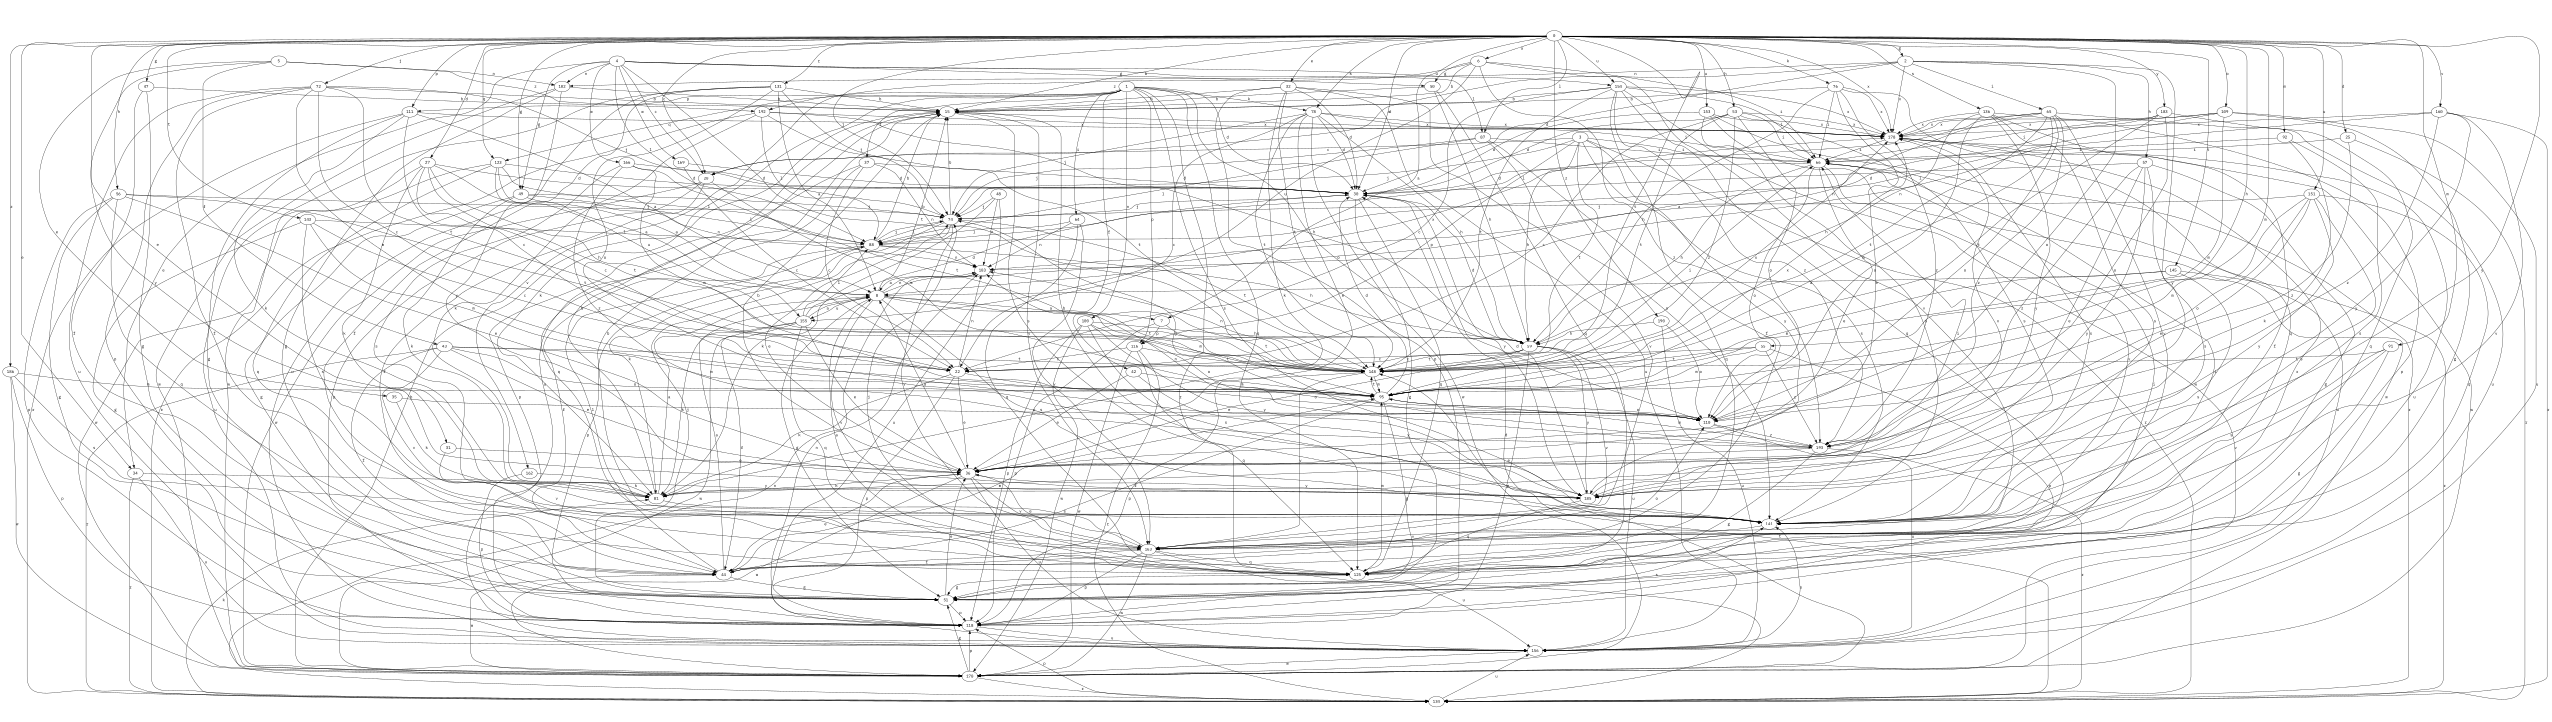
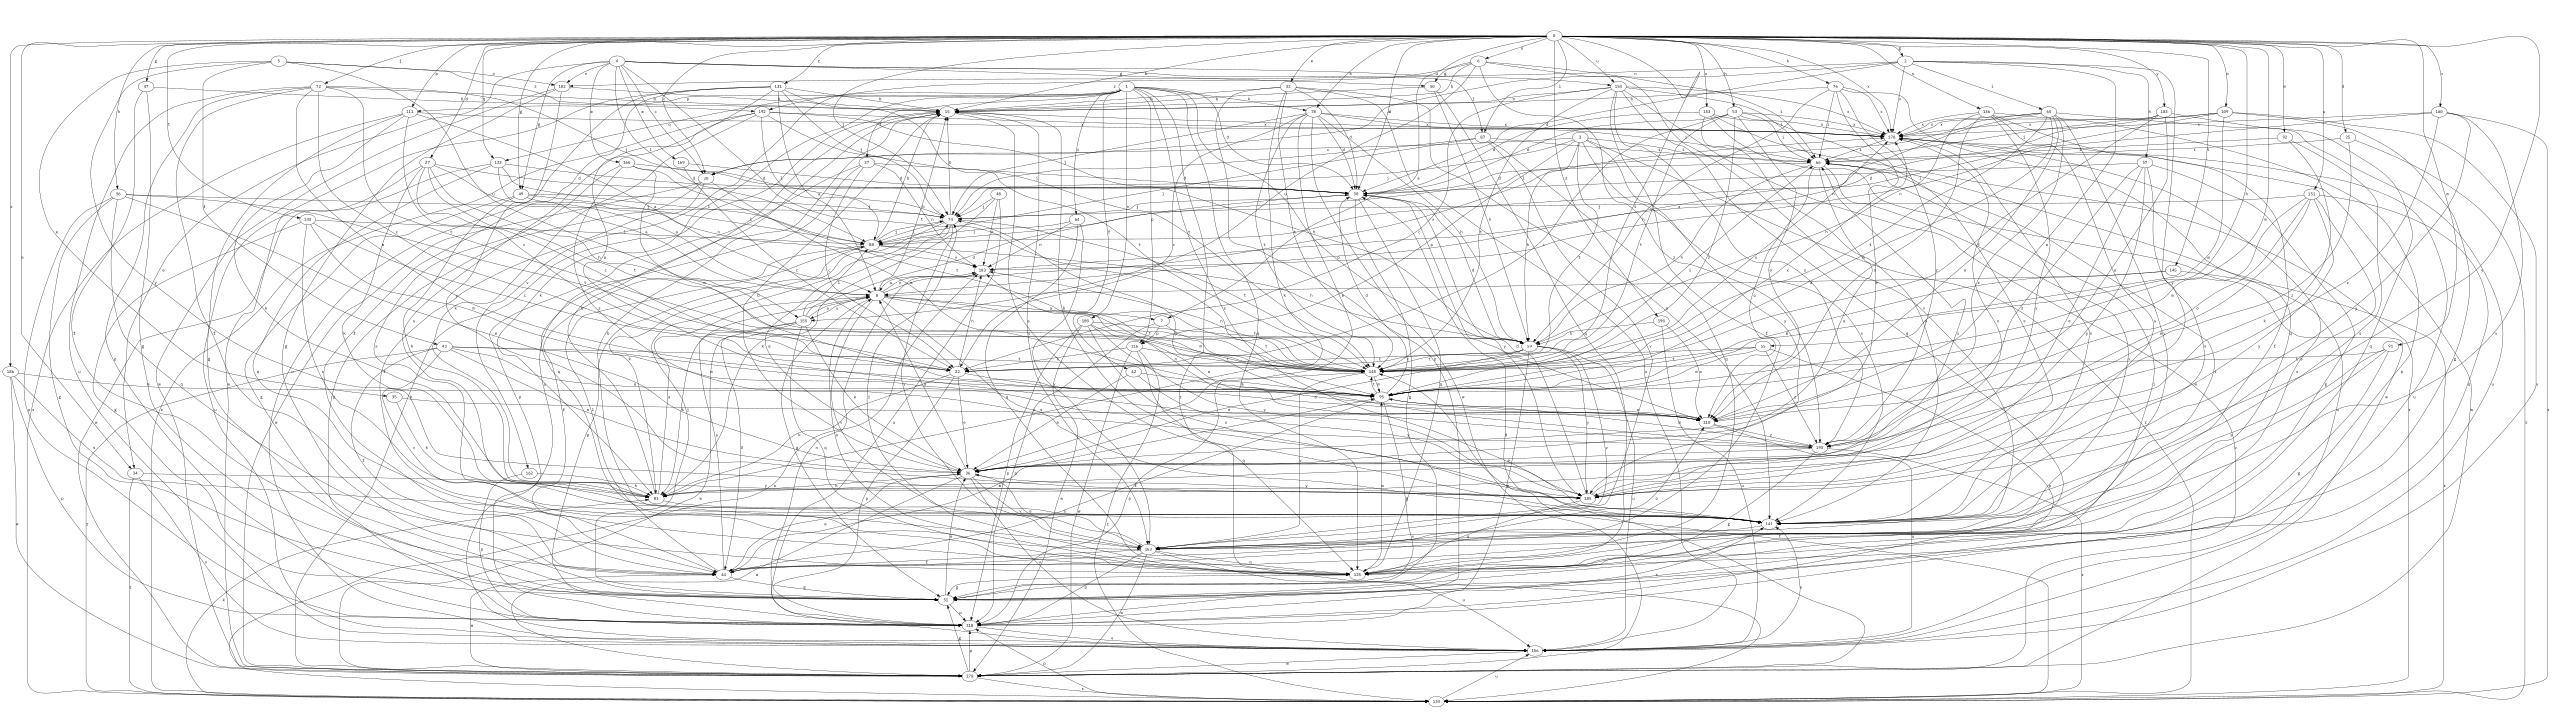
edge "131" -> "148": added, label "t"
edge "123" -> "155": now "5" -> "155"
node "31": removed
edge "145" -> "141": now "192" -> "141"
